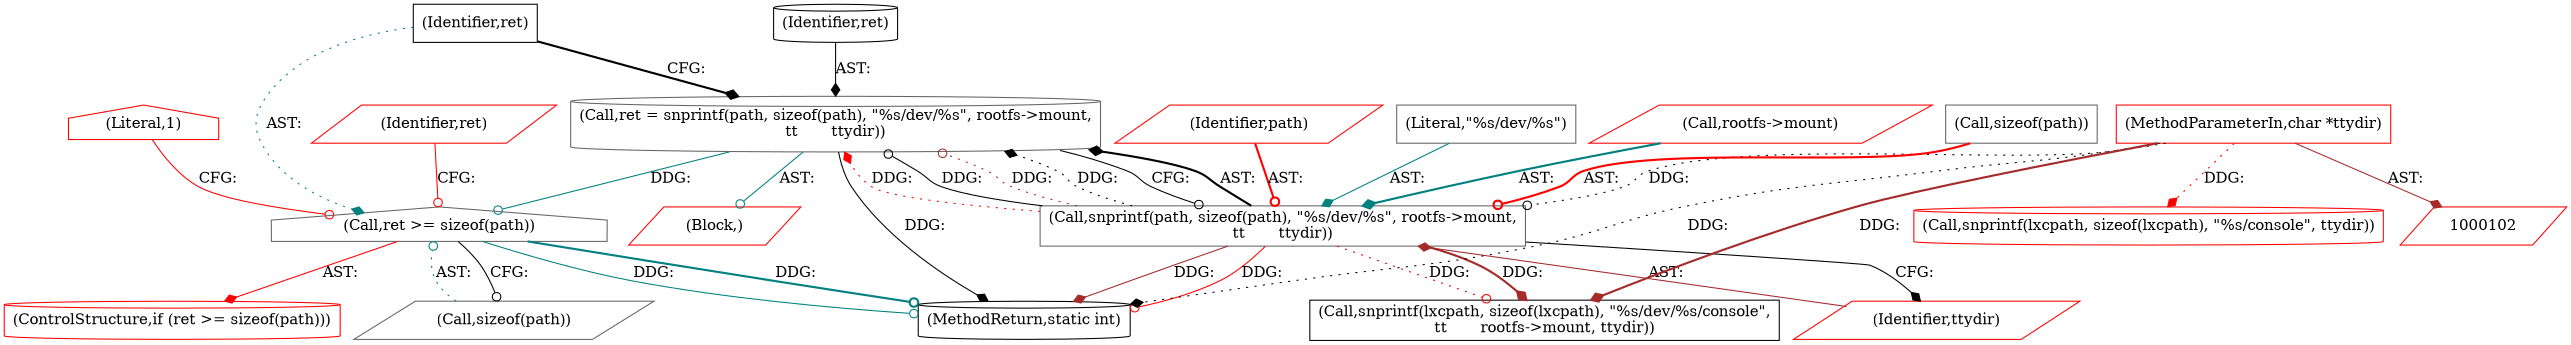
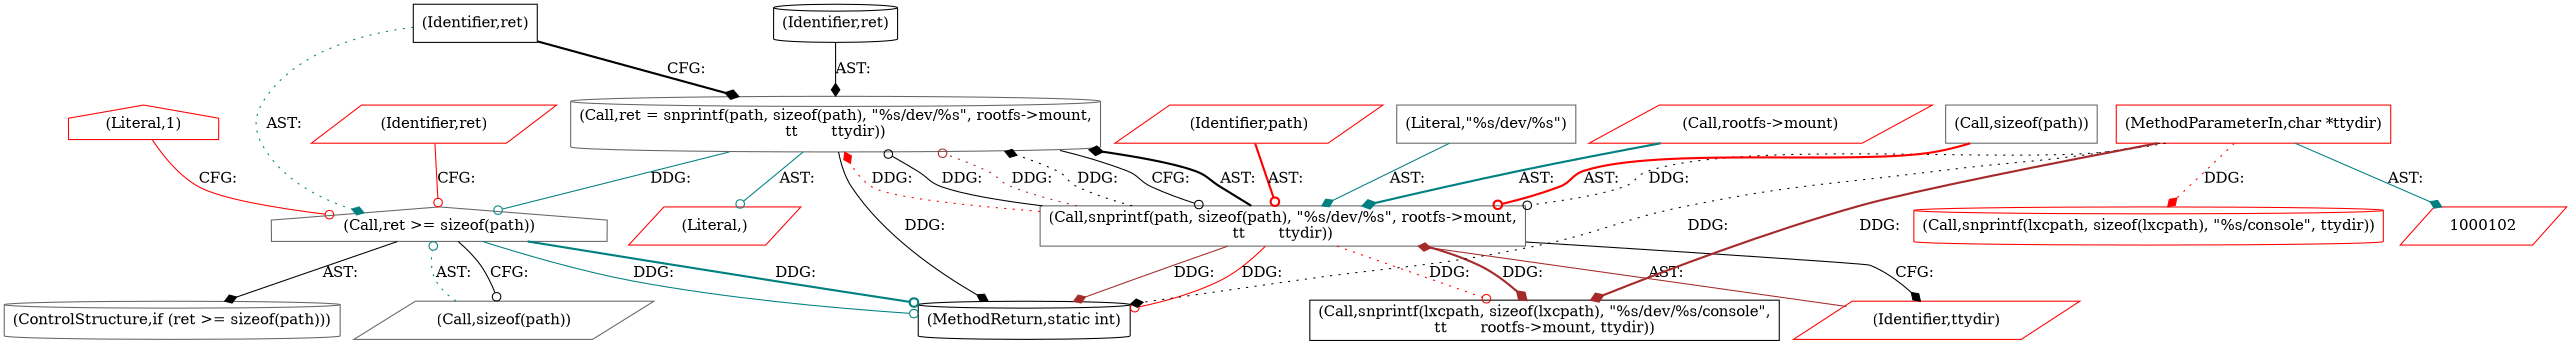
edge "(MethodParameterIn,char *ttydir)" -> "1000102": color brown -> teal
node "(Block,)": label "(Block,)" -> "(Literal,)"
edge "(Call,ret >= sizeof(path))" -> "(ControlStructure,if (ret >= sizeof(path)))": color red -> black
node "(ControlStructure,if (ret >= sizeof(path)))": color red -> gray40
